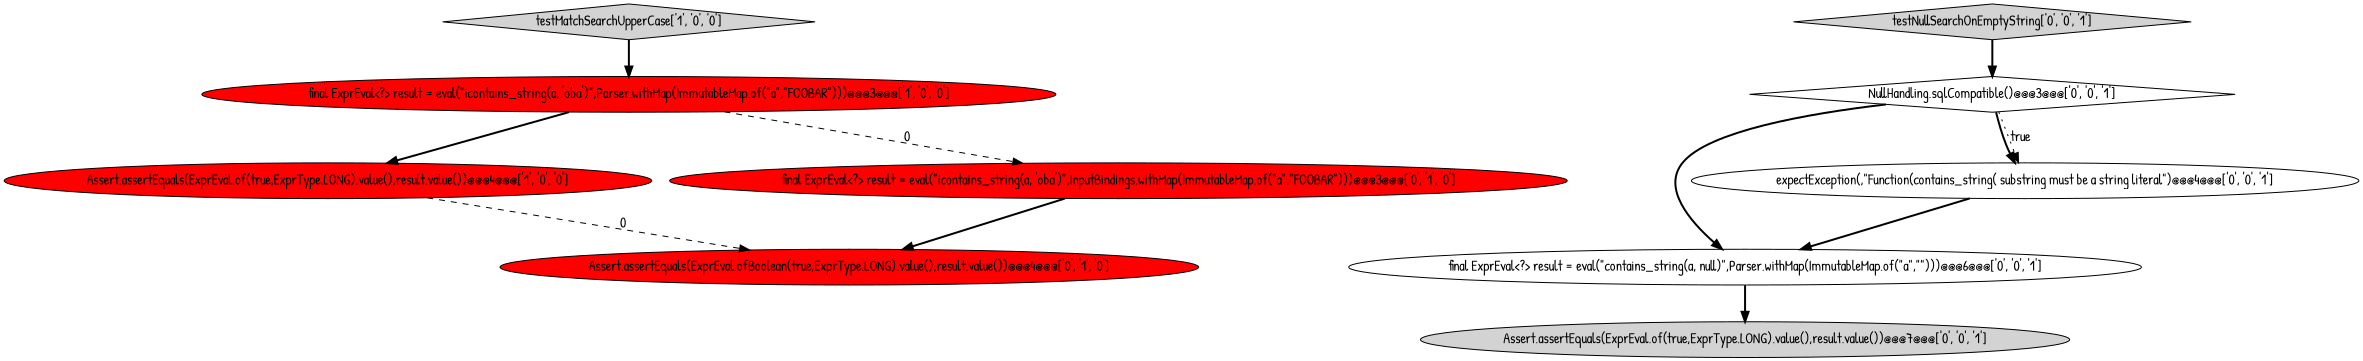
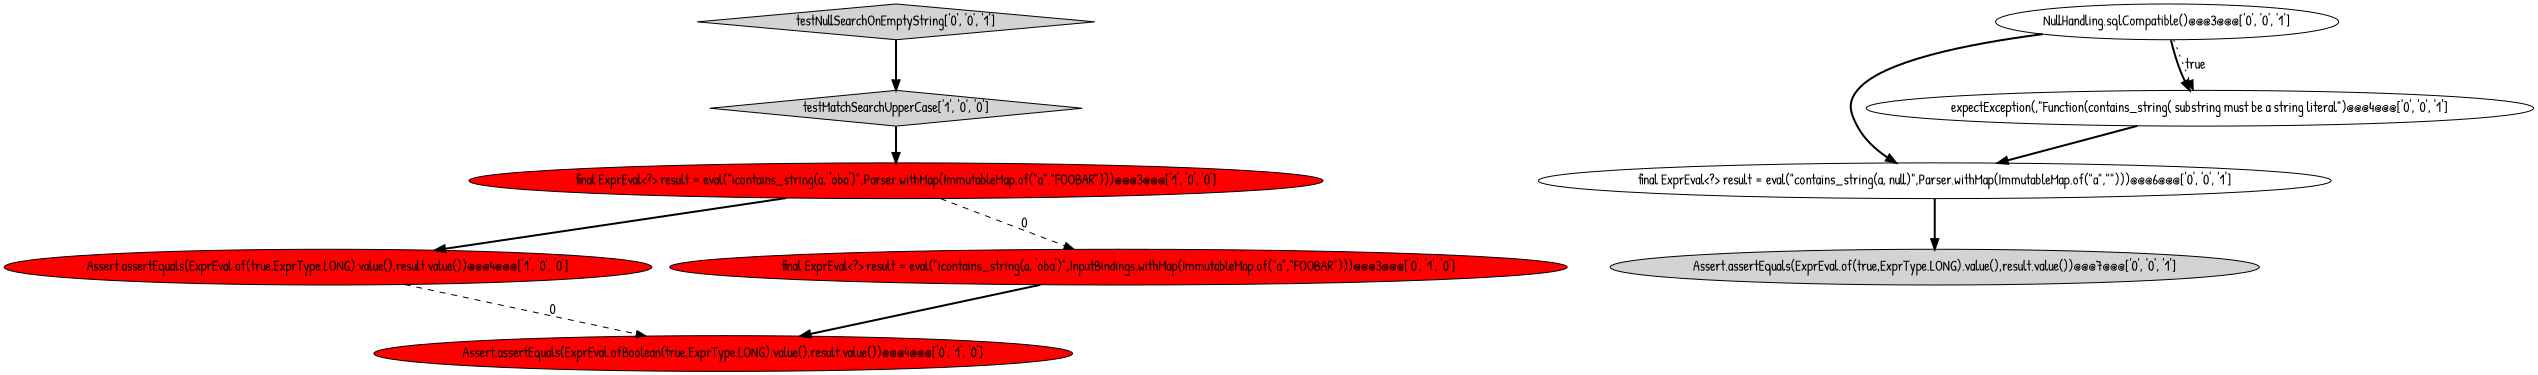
edge "testNullSearchOnEmptyString['0', '0', '1']" -> "NullHandling.sqlCompatible()@@@3@@@['0', '0', '1']": now "testNullSearchOnEmptyString['0', '0', '1']" -> "testMatchSearchUpperCase['1', '0', '0']"
node "NullHandling.sqlCompatible()@@@3@@@['0', '0', '1']": shape diamond -> ellipse
